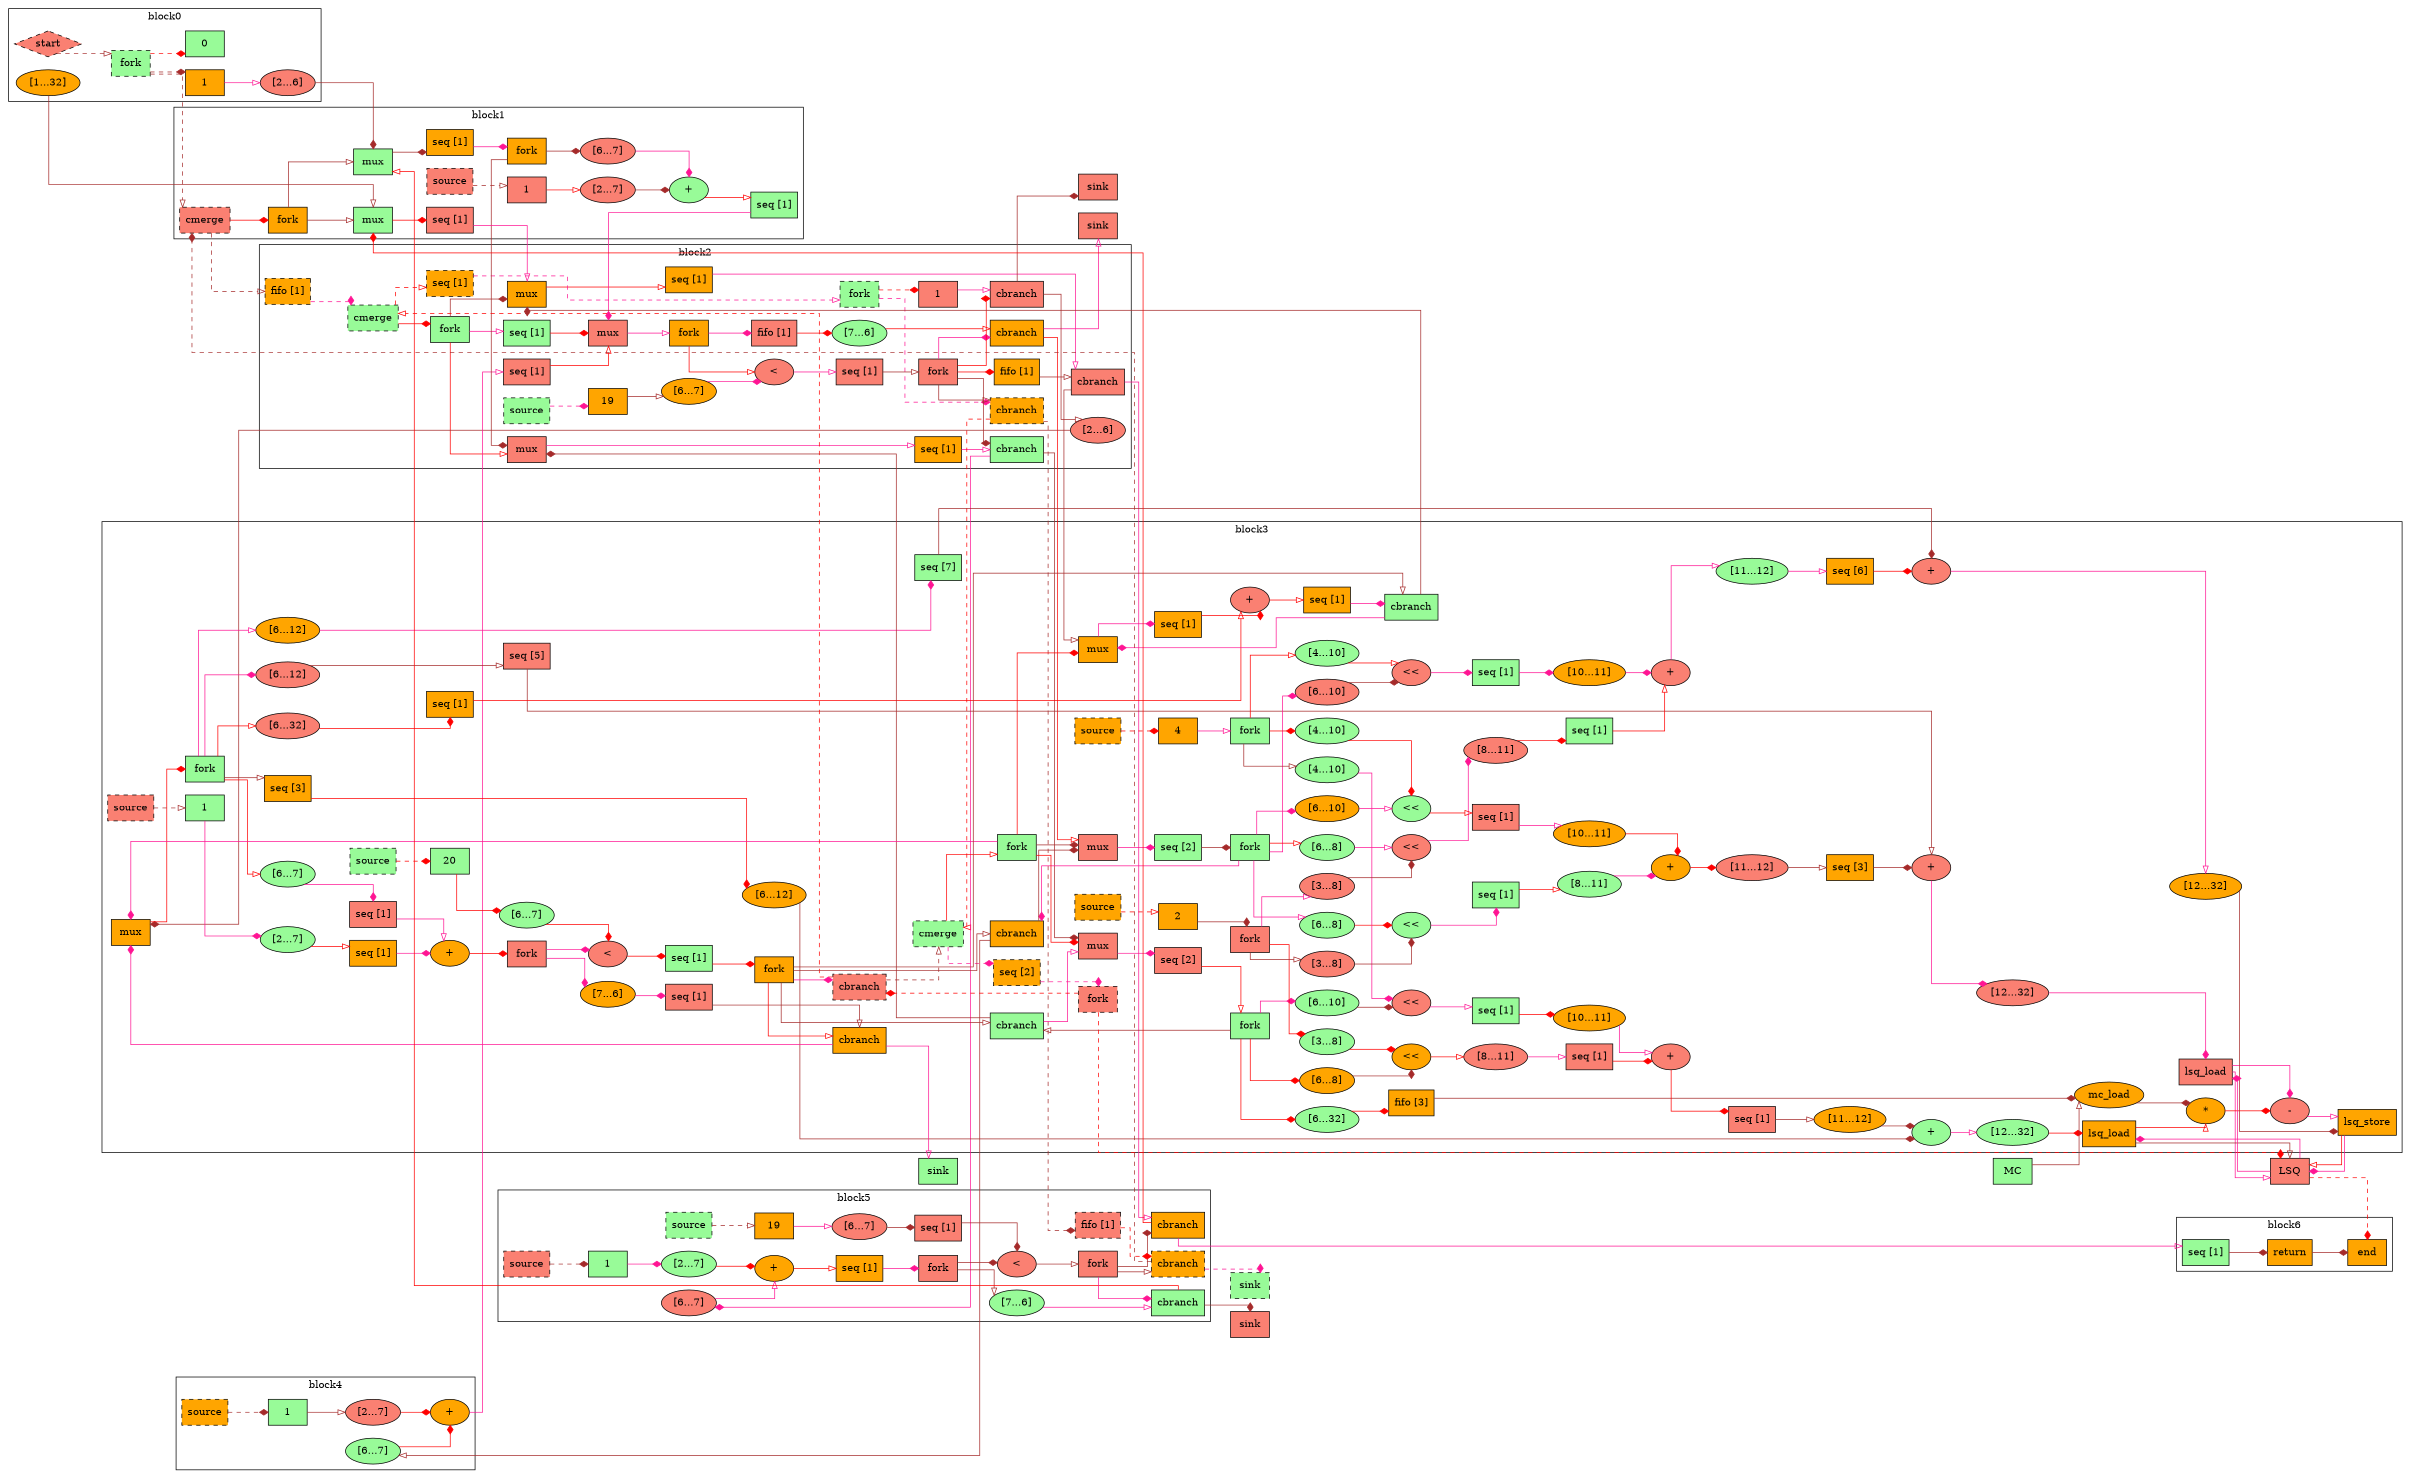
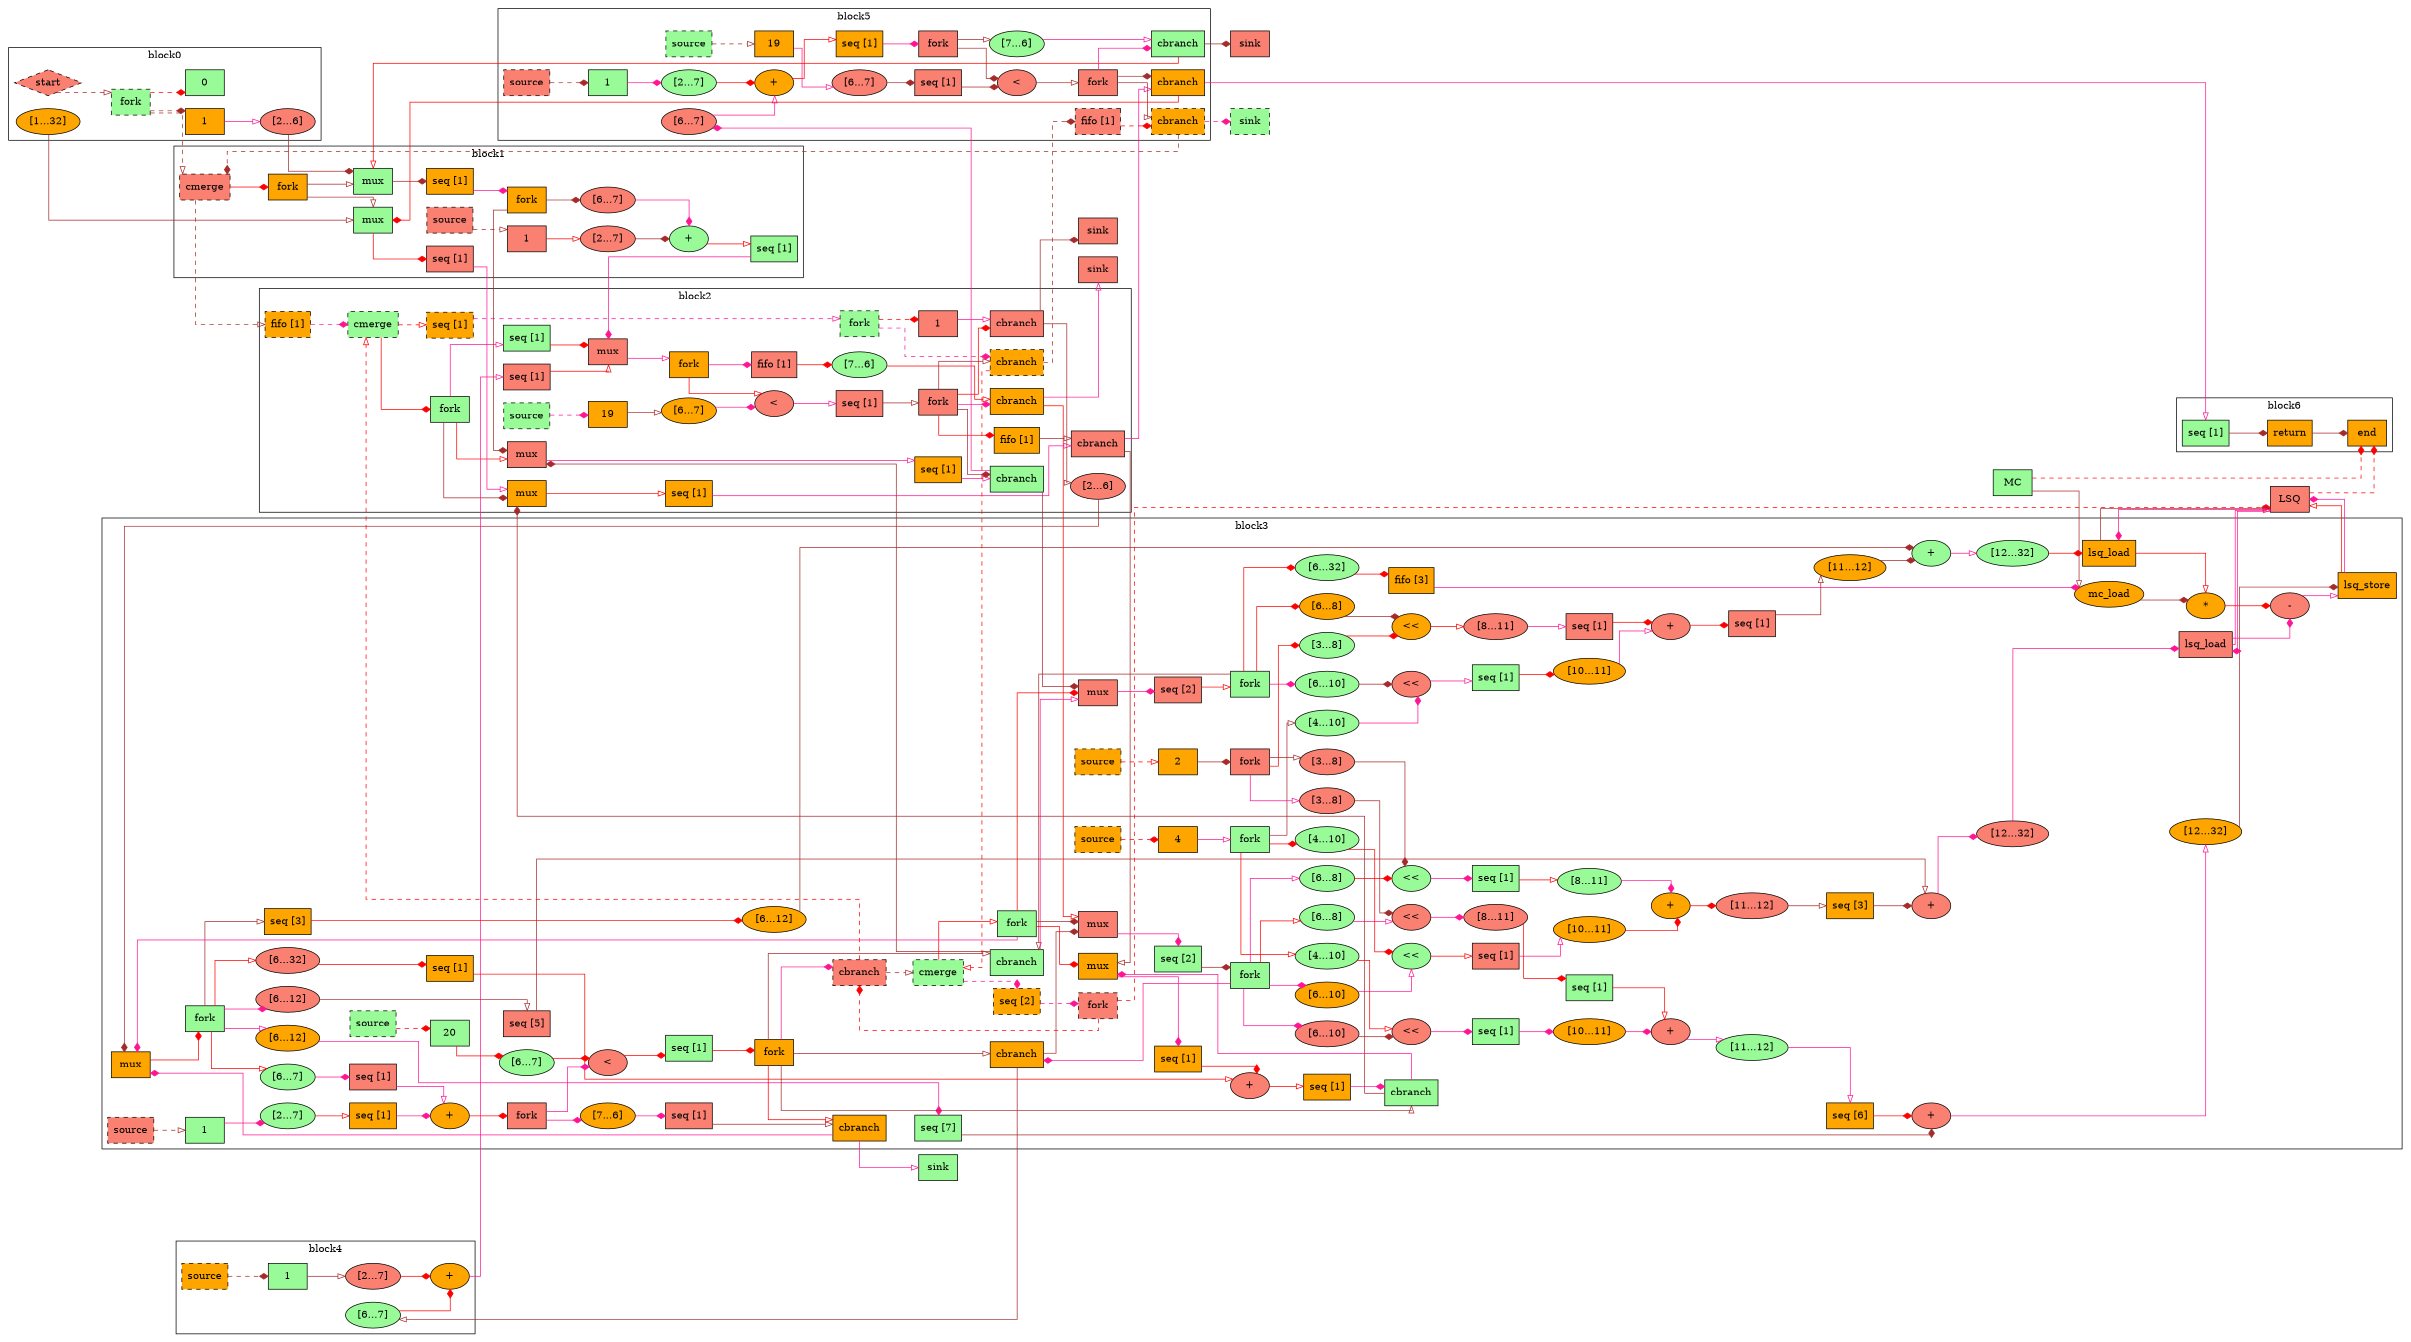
edge "MC" -> "end": added
edge "fifo [3]" -> "mc_load": color brown -> deeppink
